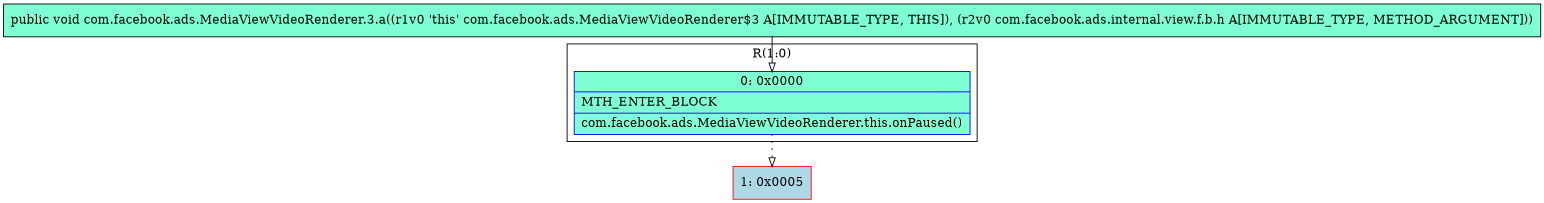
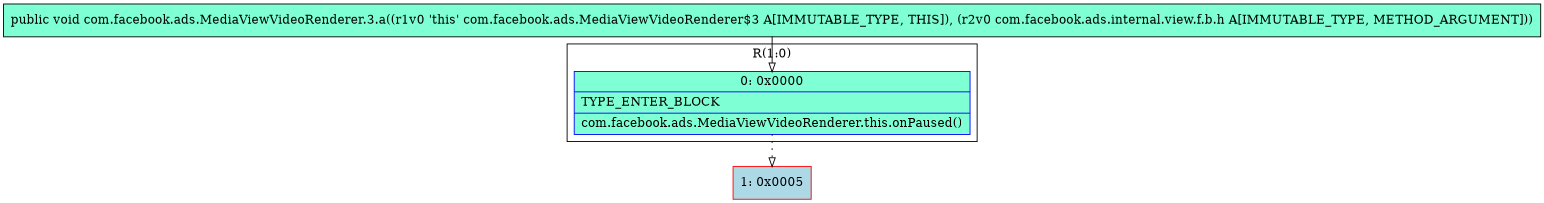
node "0: 0x0000": text "MTH_ENTER_BLOCK" -> "TYPE_ENTER_BLOCK"
